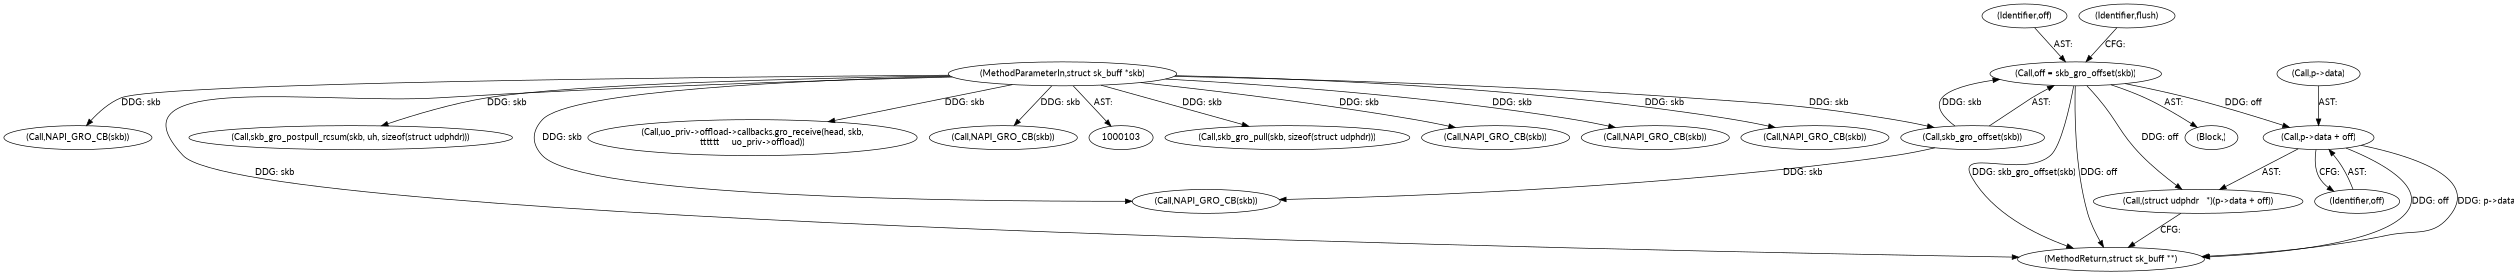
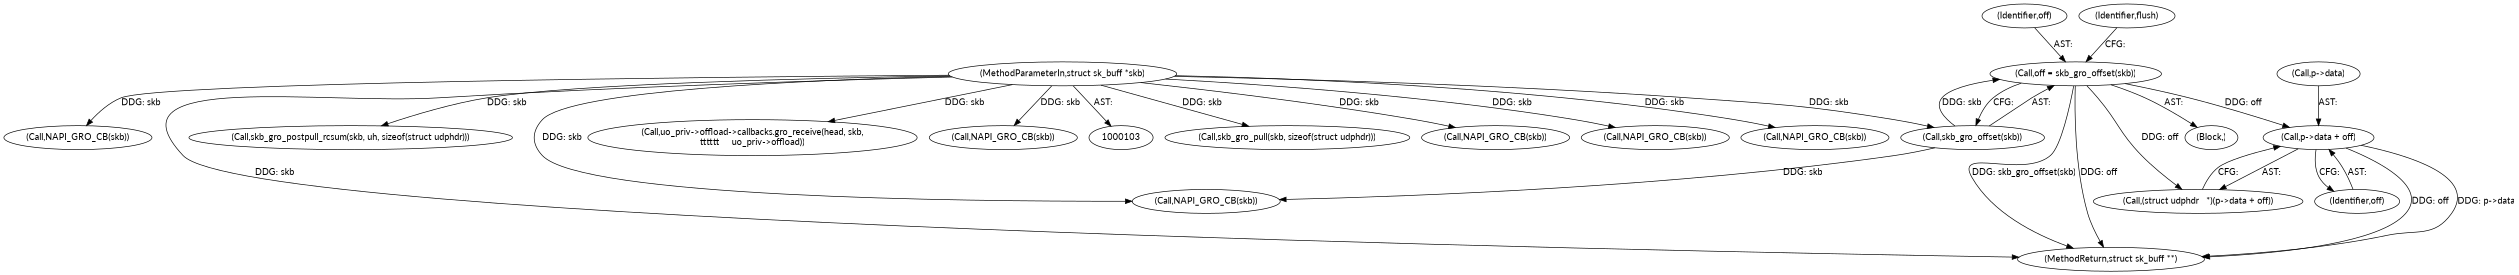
edge "(Call,off = skb_gro_offset(skb))" -> "(Call,skb_gro_offset(skb))": added, label "CFG:"
edge "(Call,(struct udphdr   *)(p->data + off))" -> "(MethodReturn,struct sk_buff **)": now "(Call,(struct udphdr   *)(p->data + off))" -> "(Call,p->data + off)"
